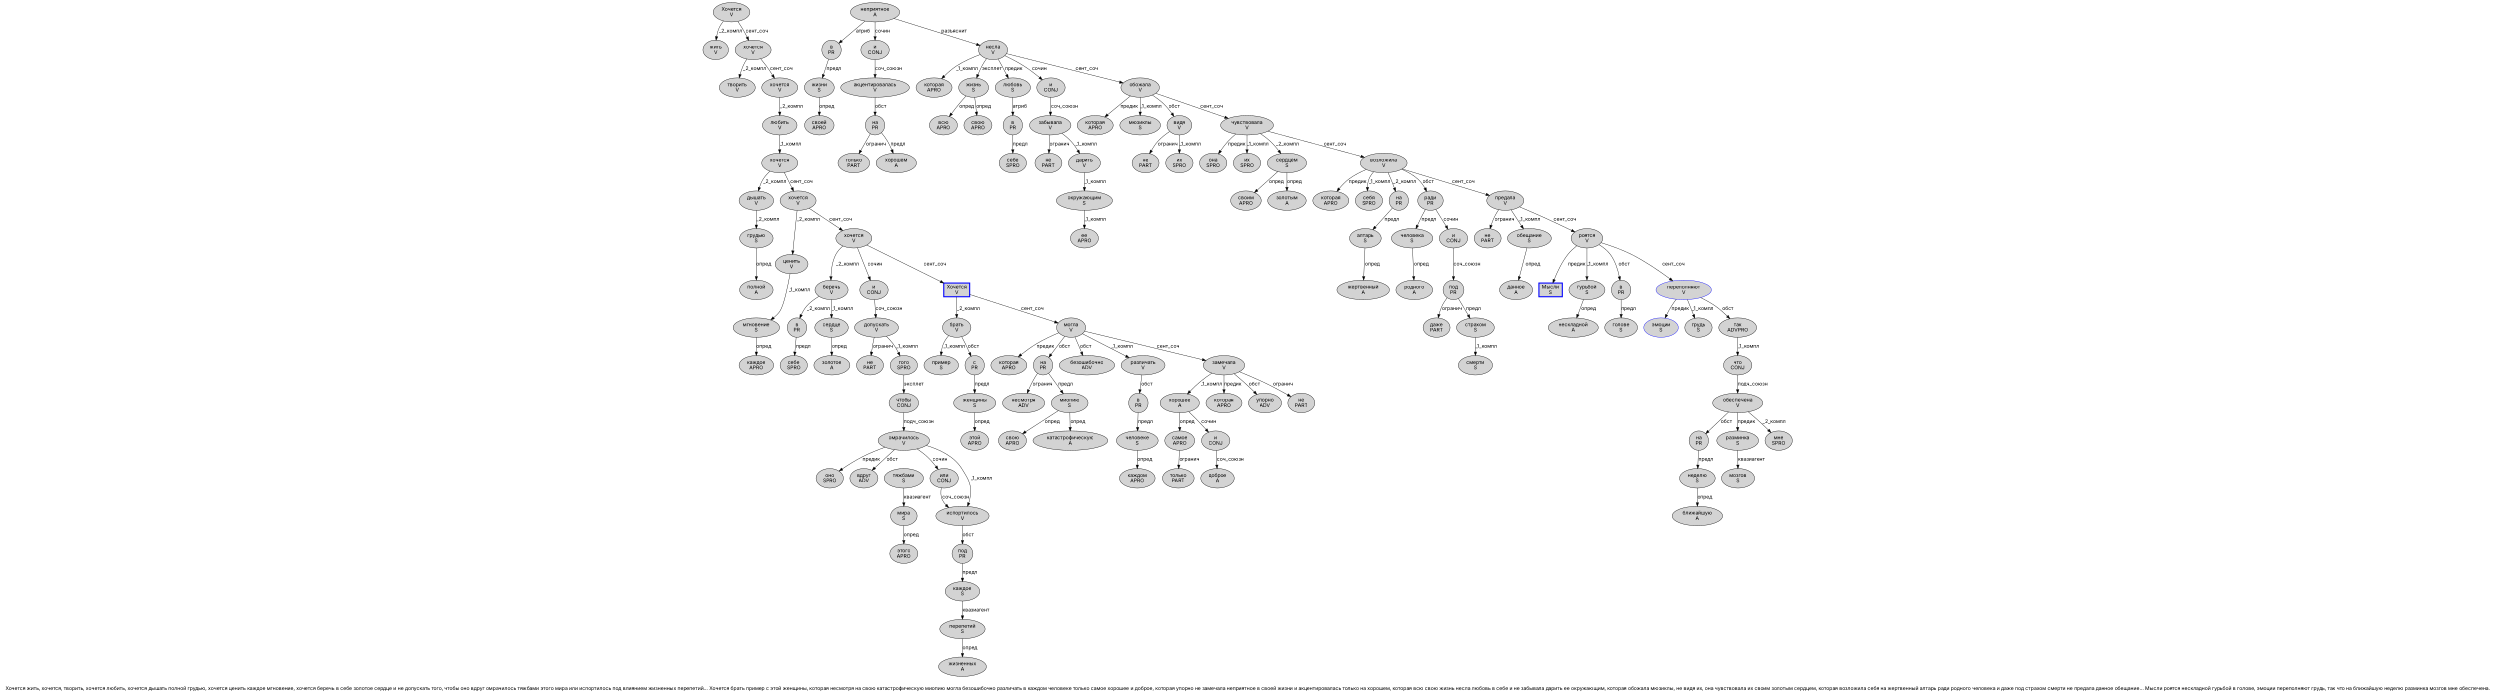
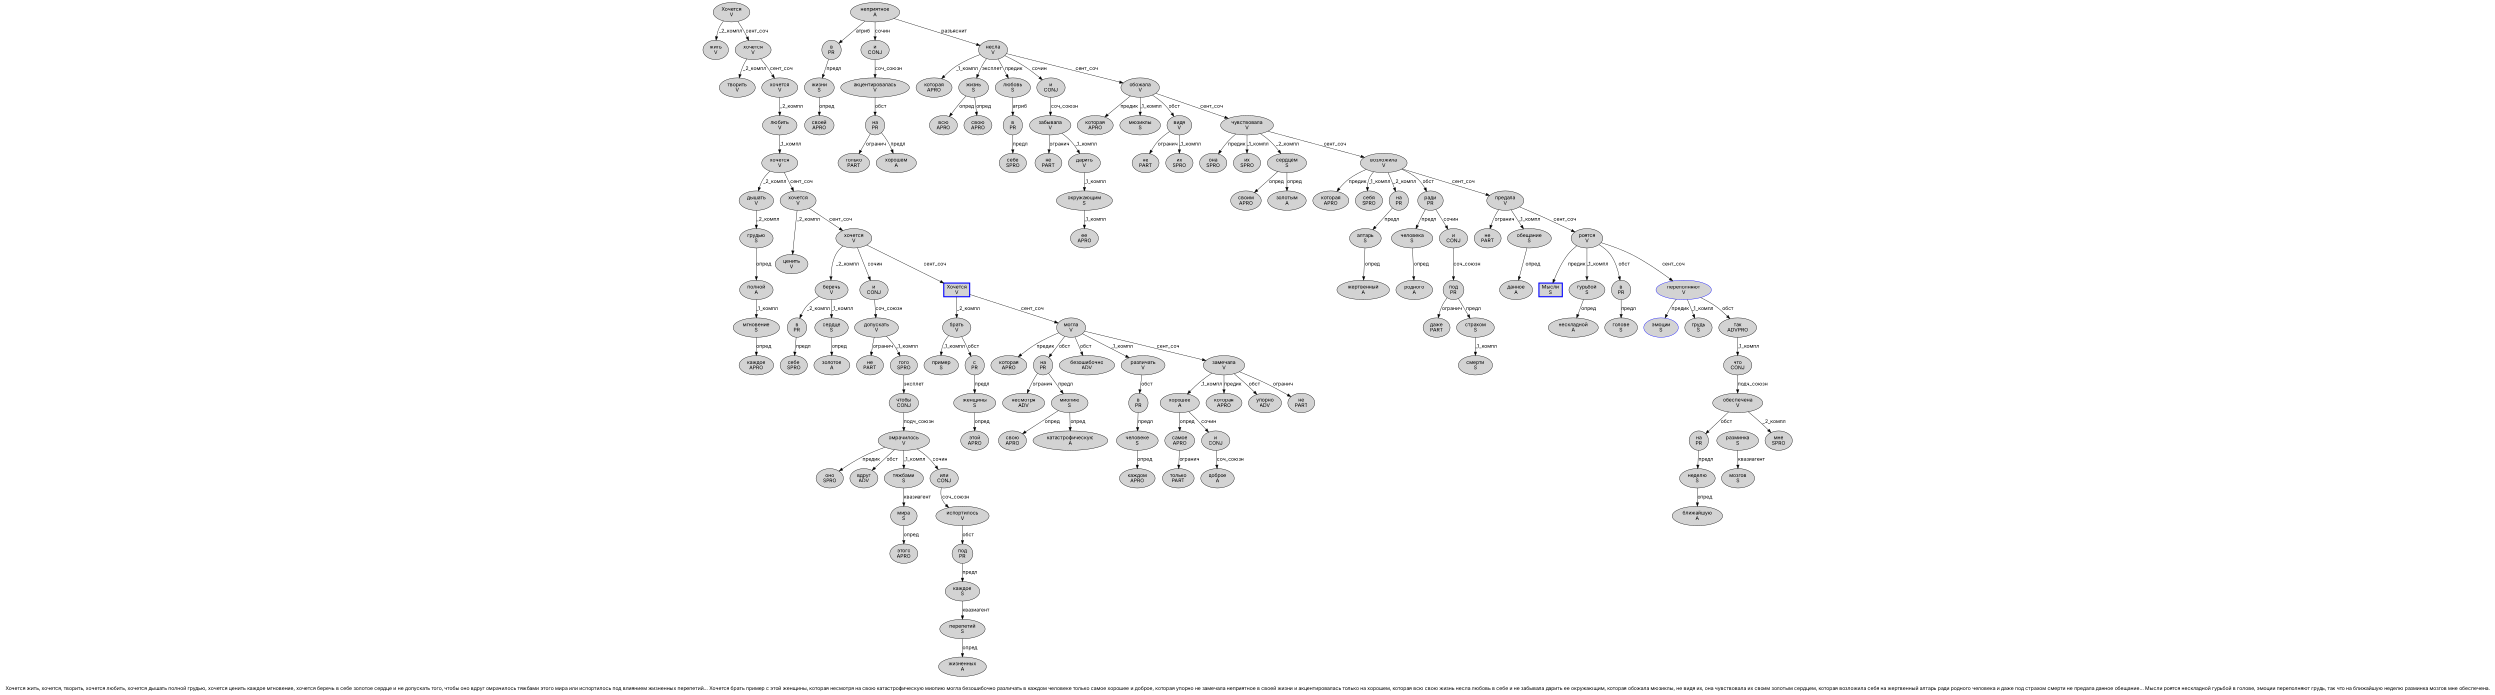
edge "ценить V" -> "мгновение S": now "полной A" -> "мгновение S"
edge "обеспечена V" -> "разминка S": removed, label "предик"
edge "омрачилось V" -> "испортилось V": now "омрачилось V" -> "тяжбами S"
